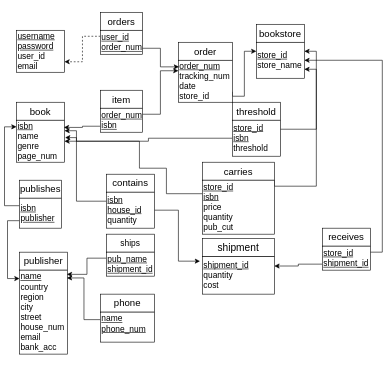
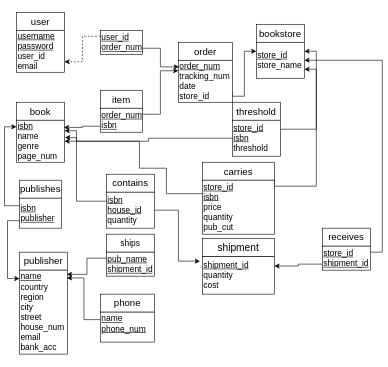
node "user": added
node "orders": removed
